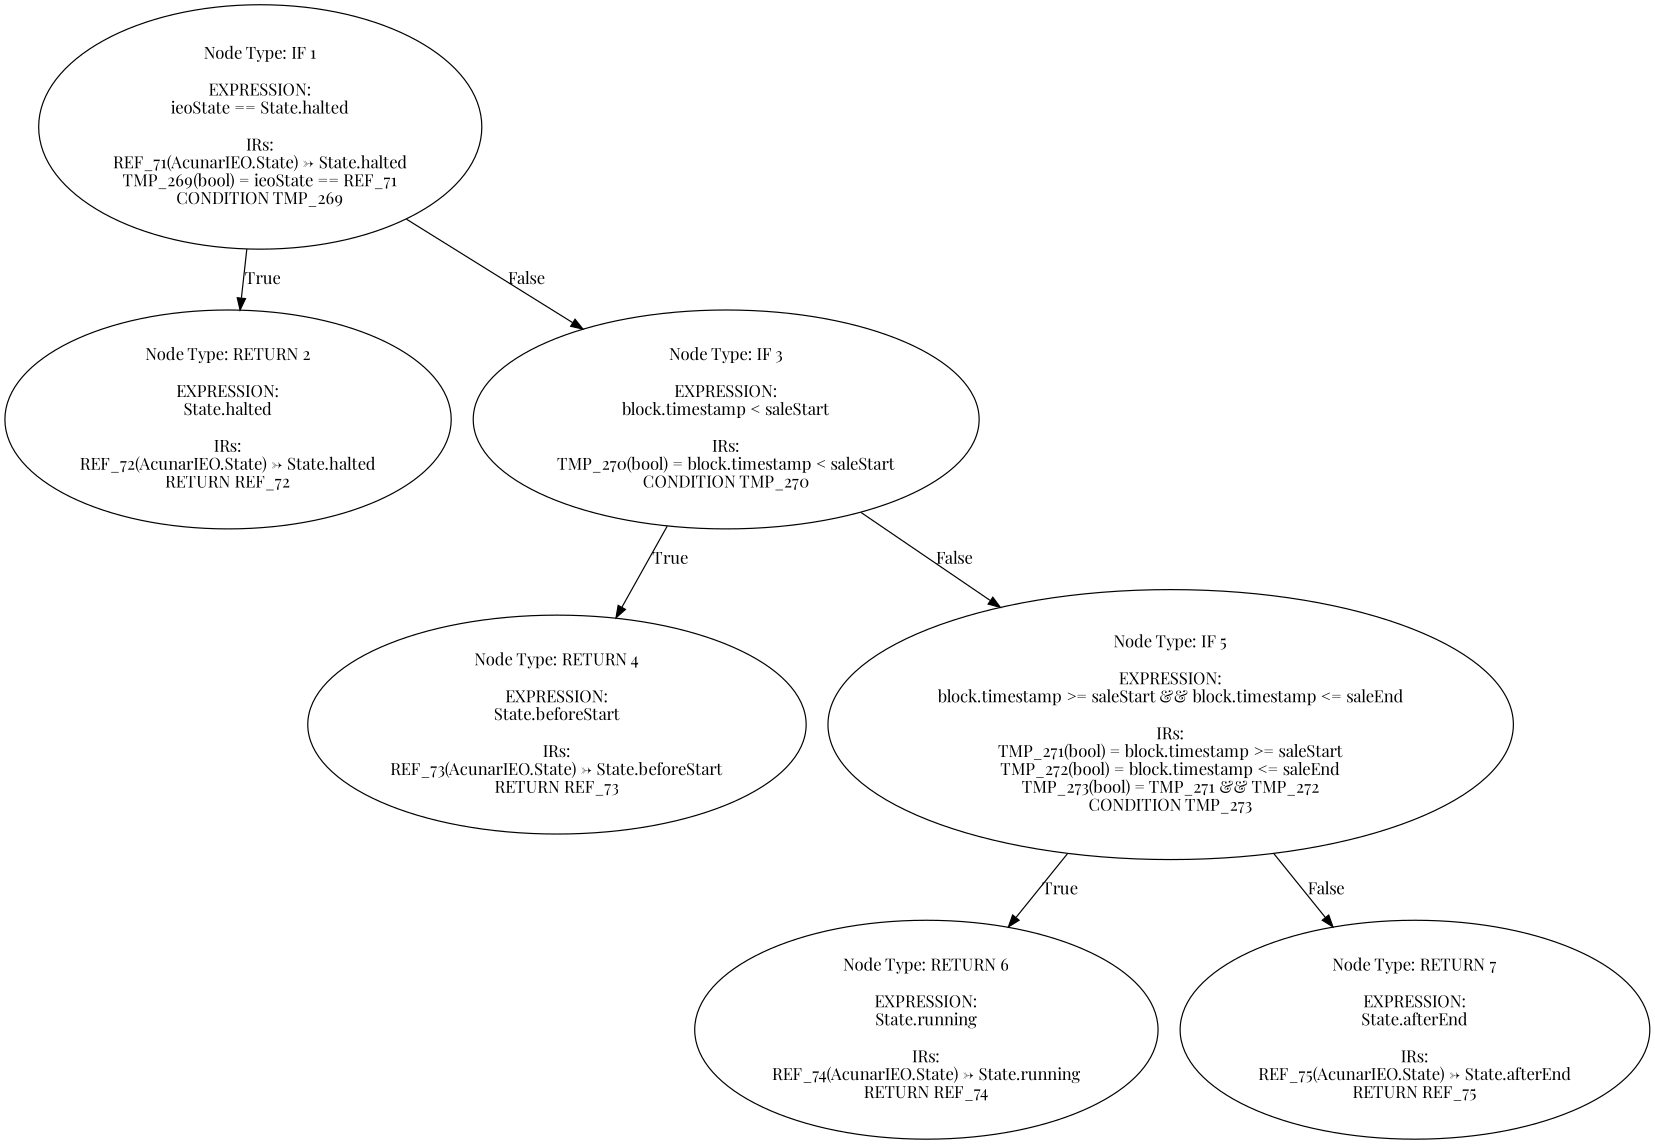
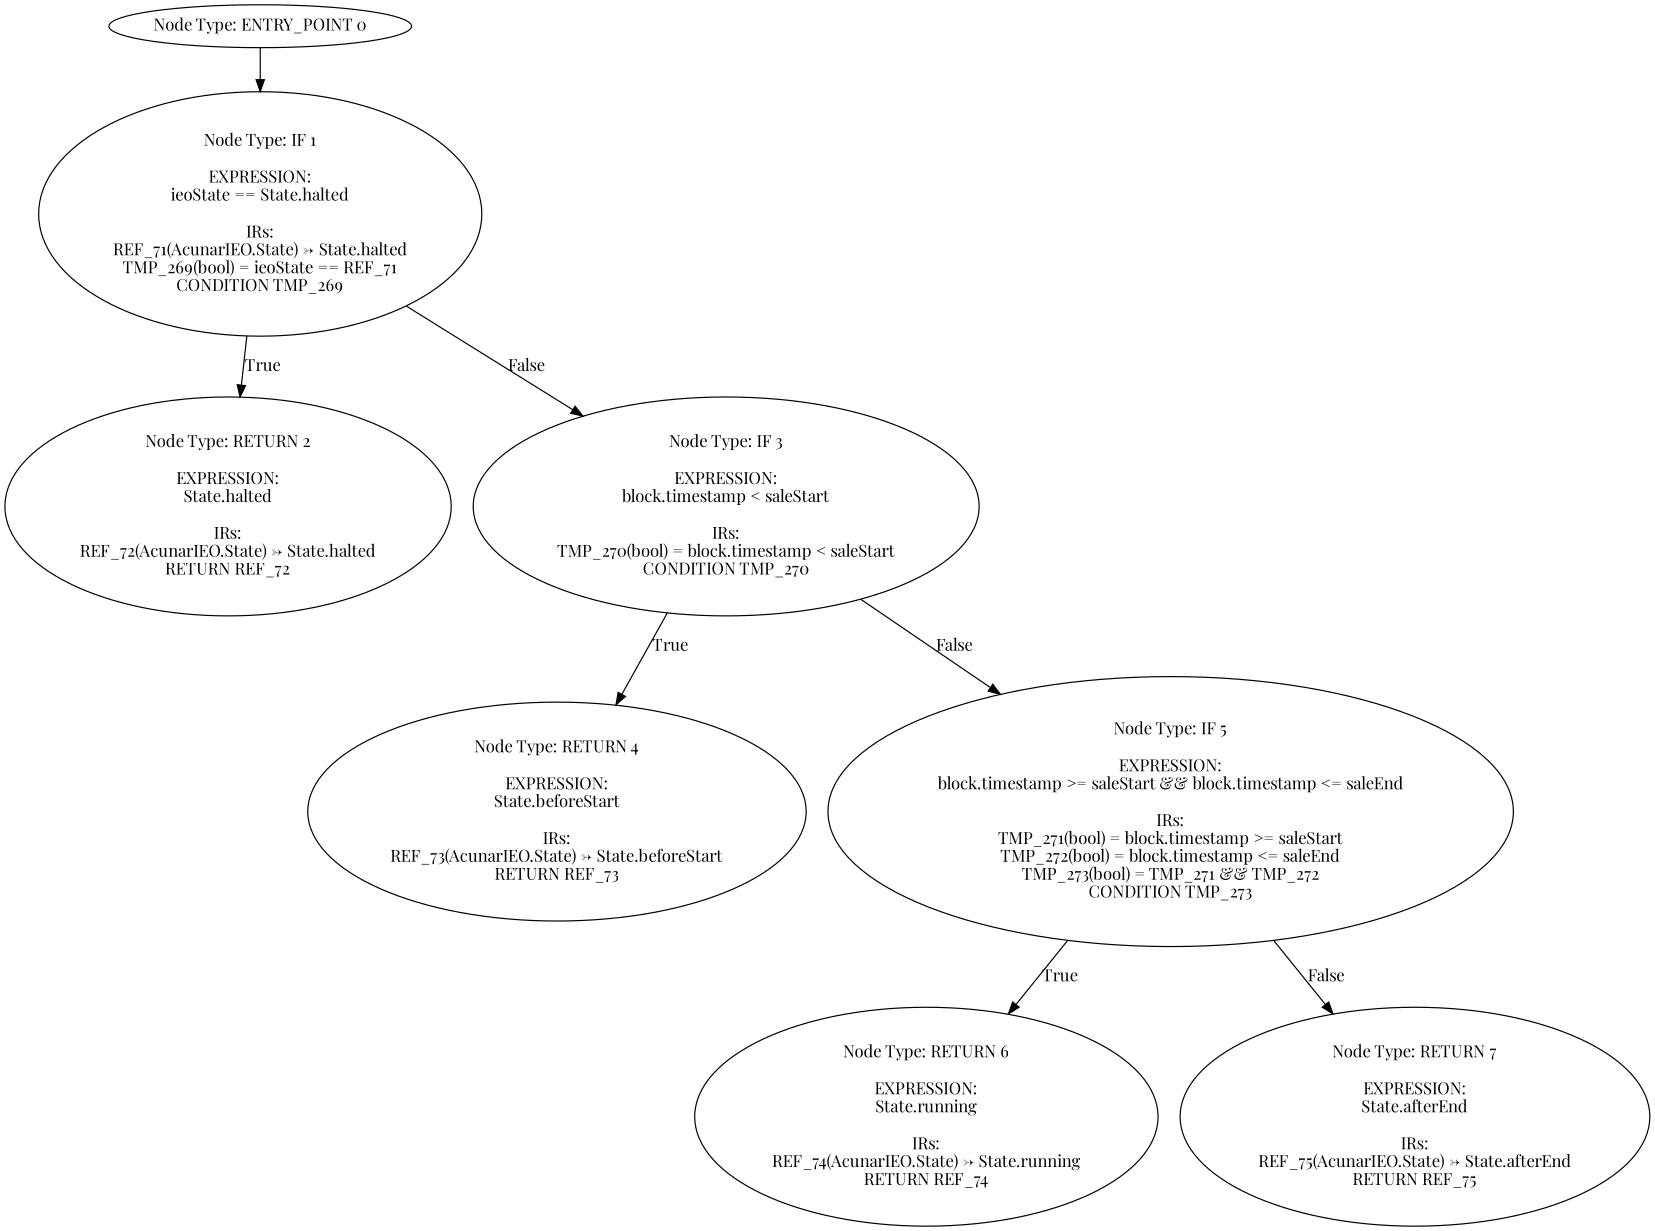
node "Node Type: ENTRY_POINT 0": added
